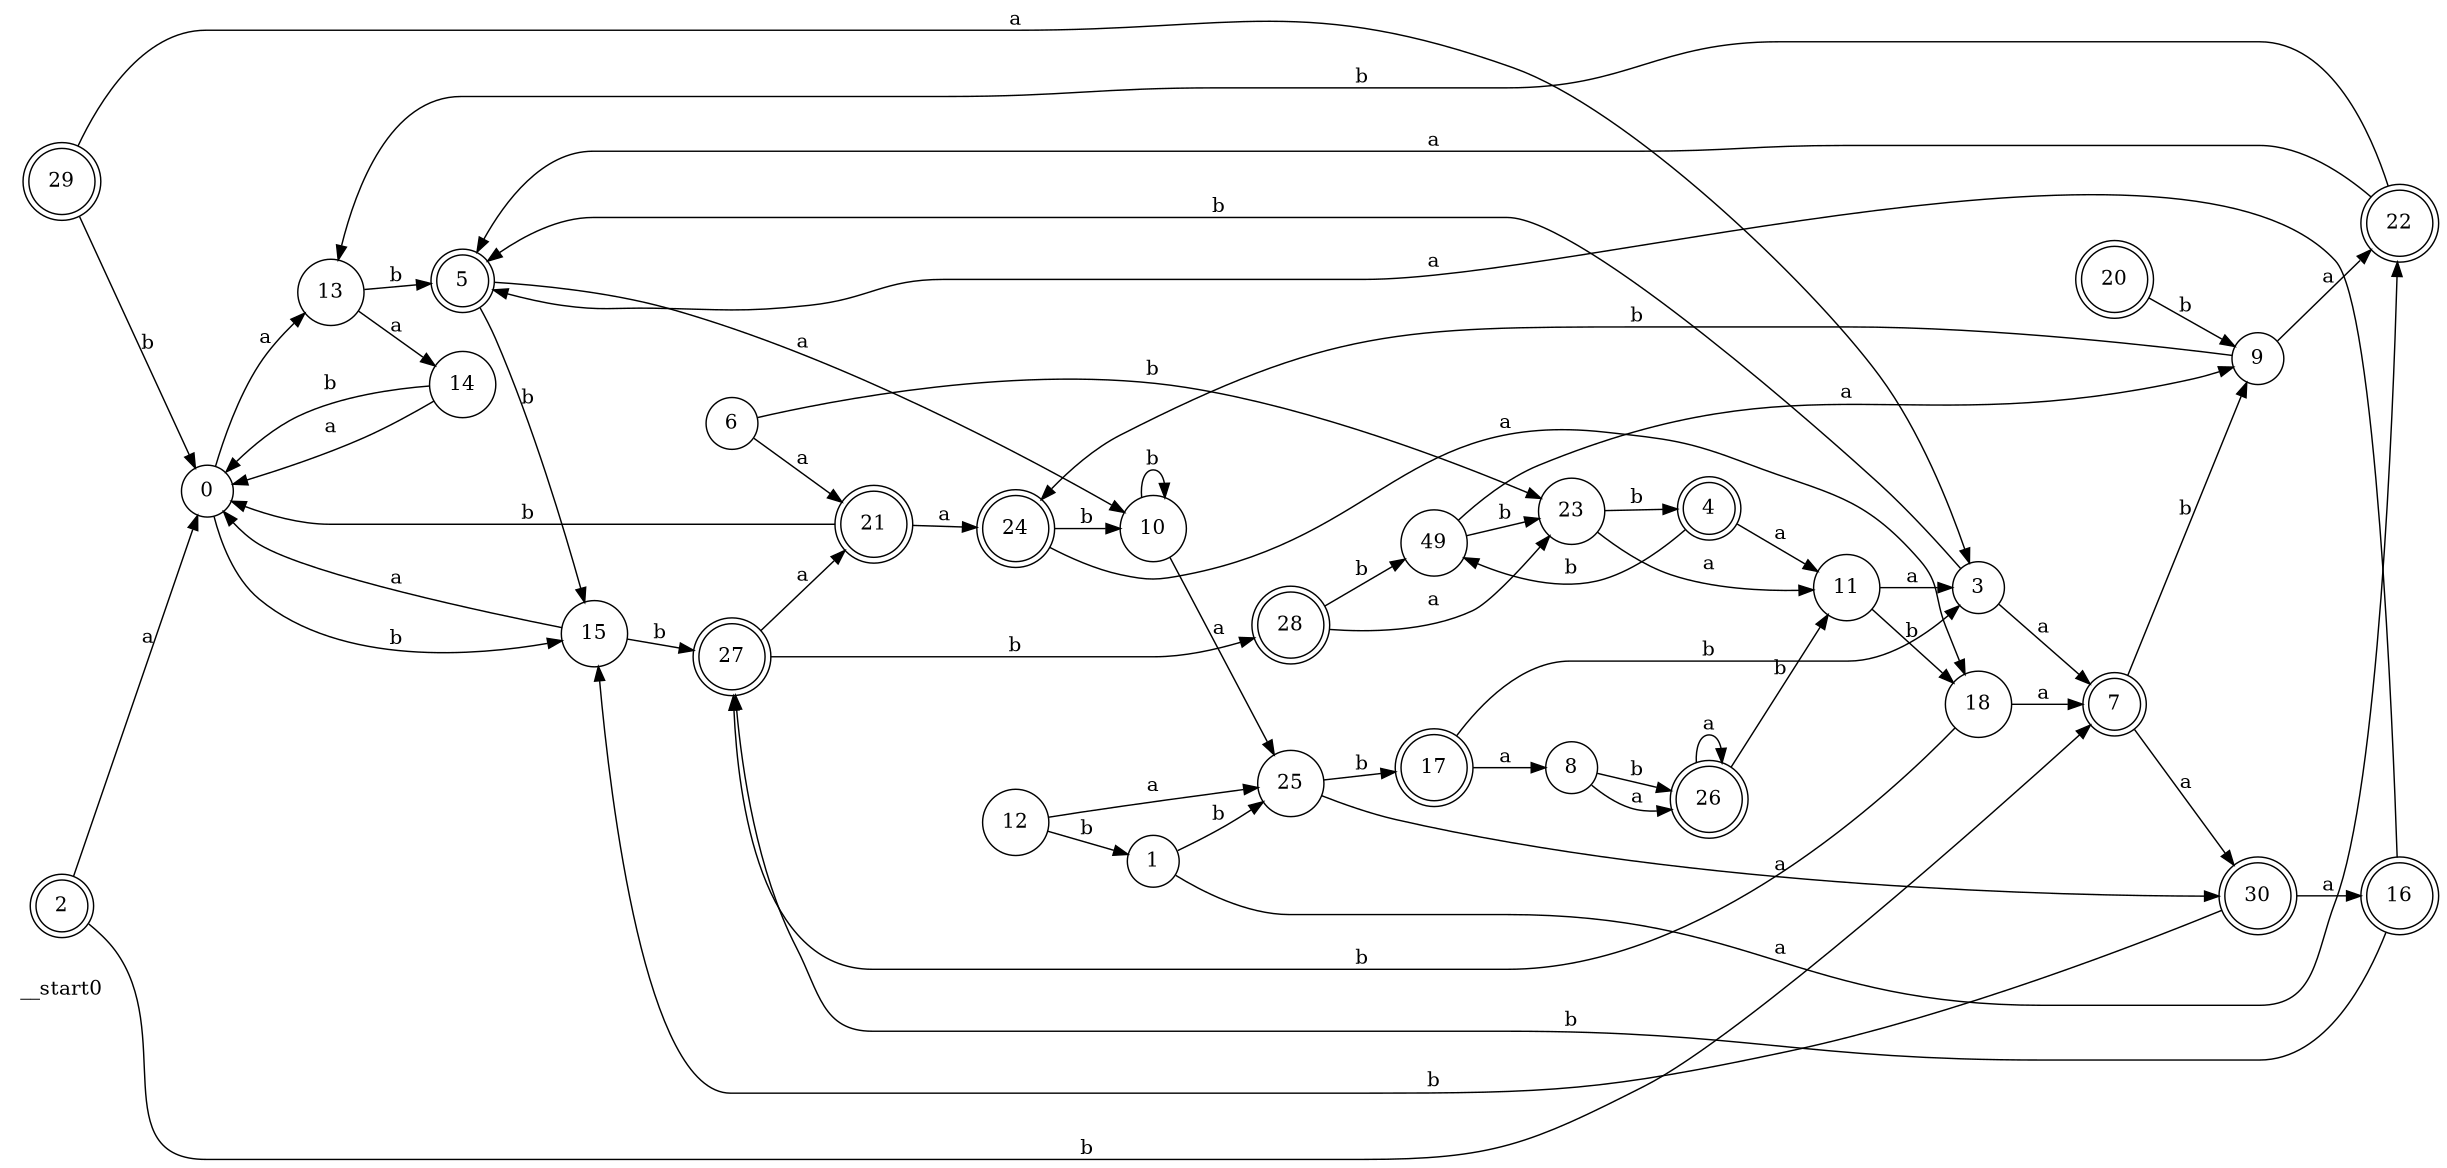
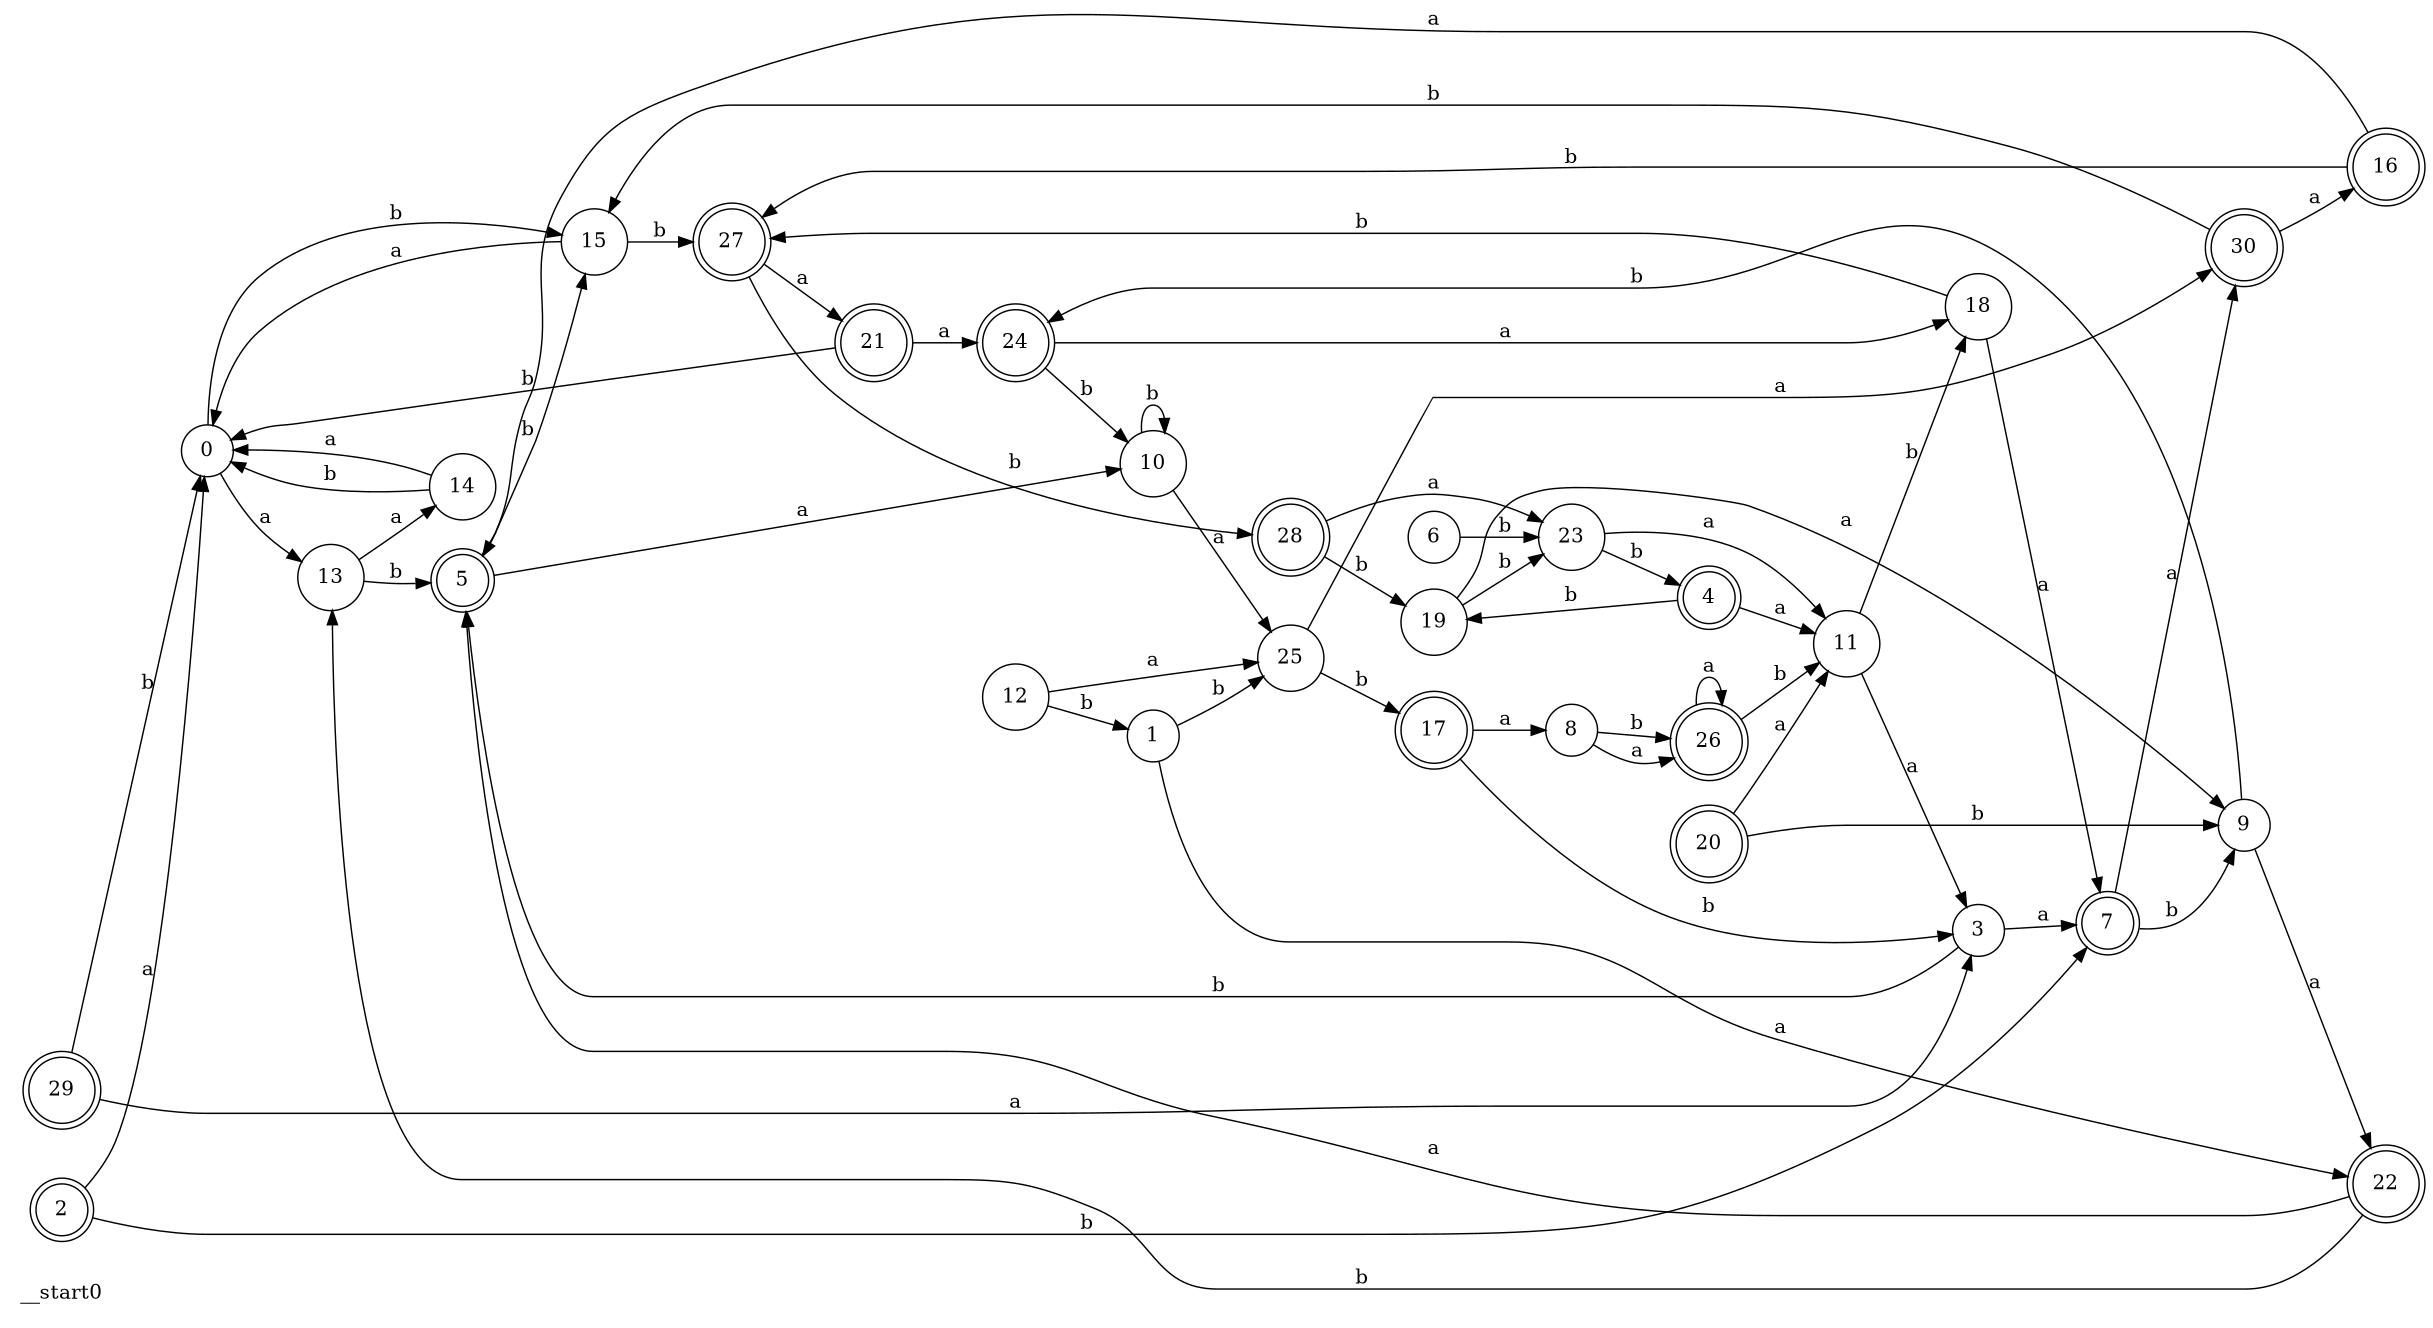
edge "6" -> "21": removed, label "a"
node "49": label "49" -> "19"
edge "20" -> "11": added, label "a"
